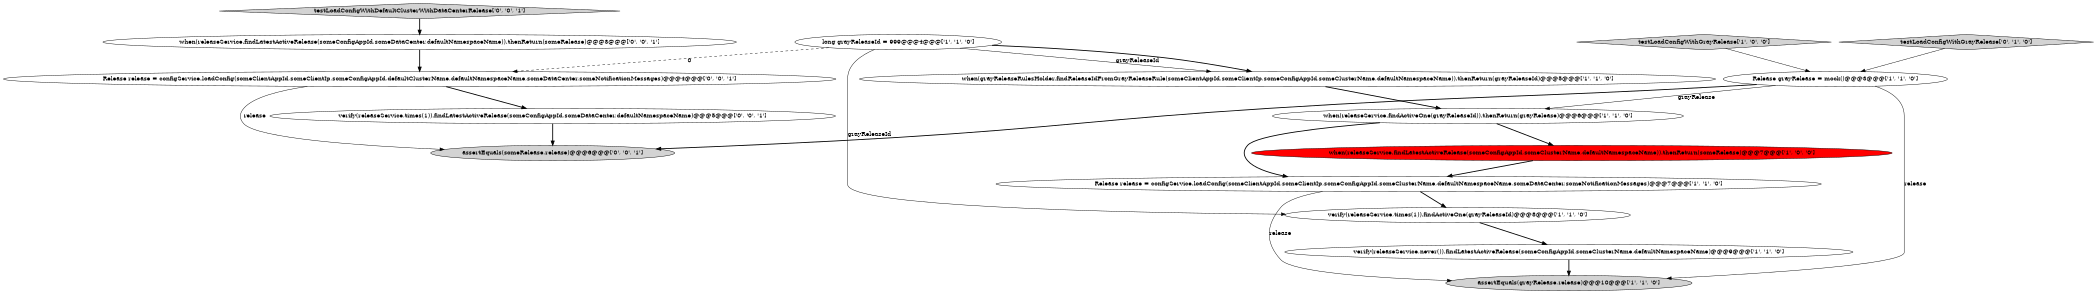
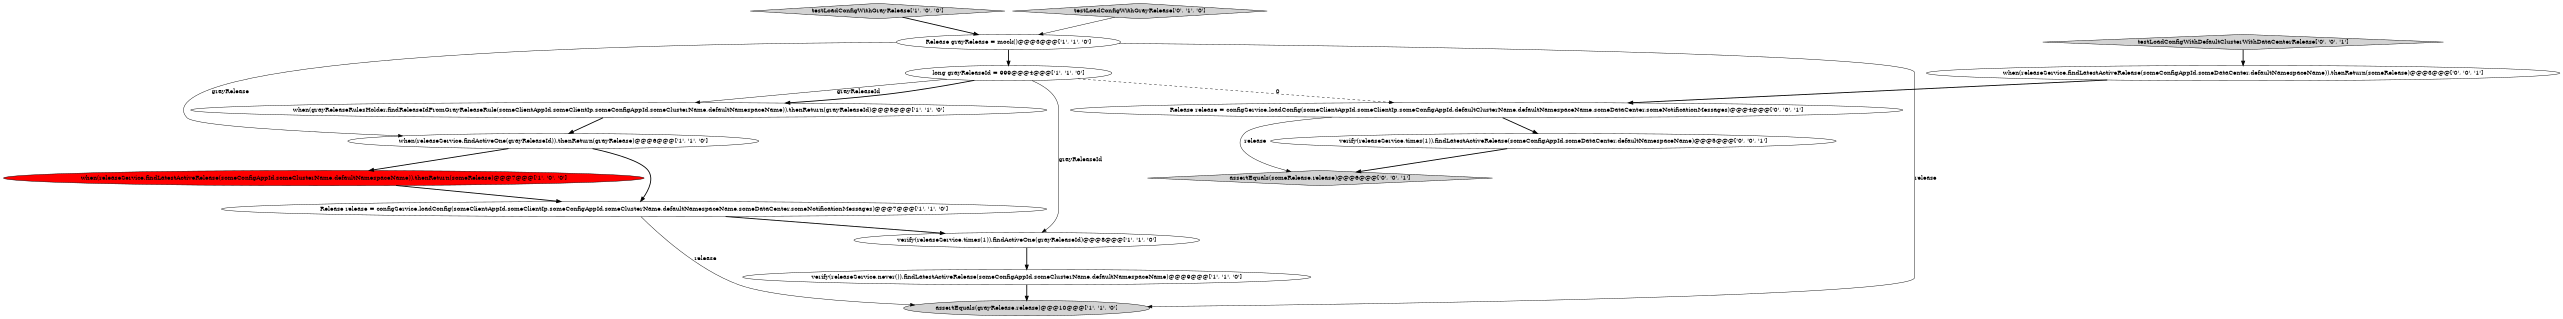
edge "testLoadConfigWithGrayRelease['1', '0', '0']" -> "Release grayRelease = mock()@@@3@@@['1', '1', '0']": style solid -> bold
edge "Release grayRelease = mock()@@@3@@@['1', '1', '0']" -> "assertEquals(someRelease,release)@@@6@@@['0', '0', '1']": now "Release grayRelease = mock()@@@3@@@['1', '1', '0']" -> "long grayReleaseId = 999@@@4@@@['1', '1', '0']"
node "assertEquals(someRelease,release)@@@6@@@['0', '0', '1']": shape ellipse -> diamond
